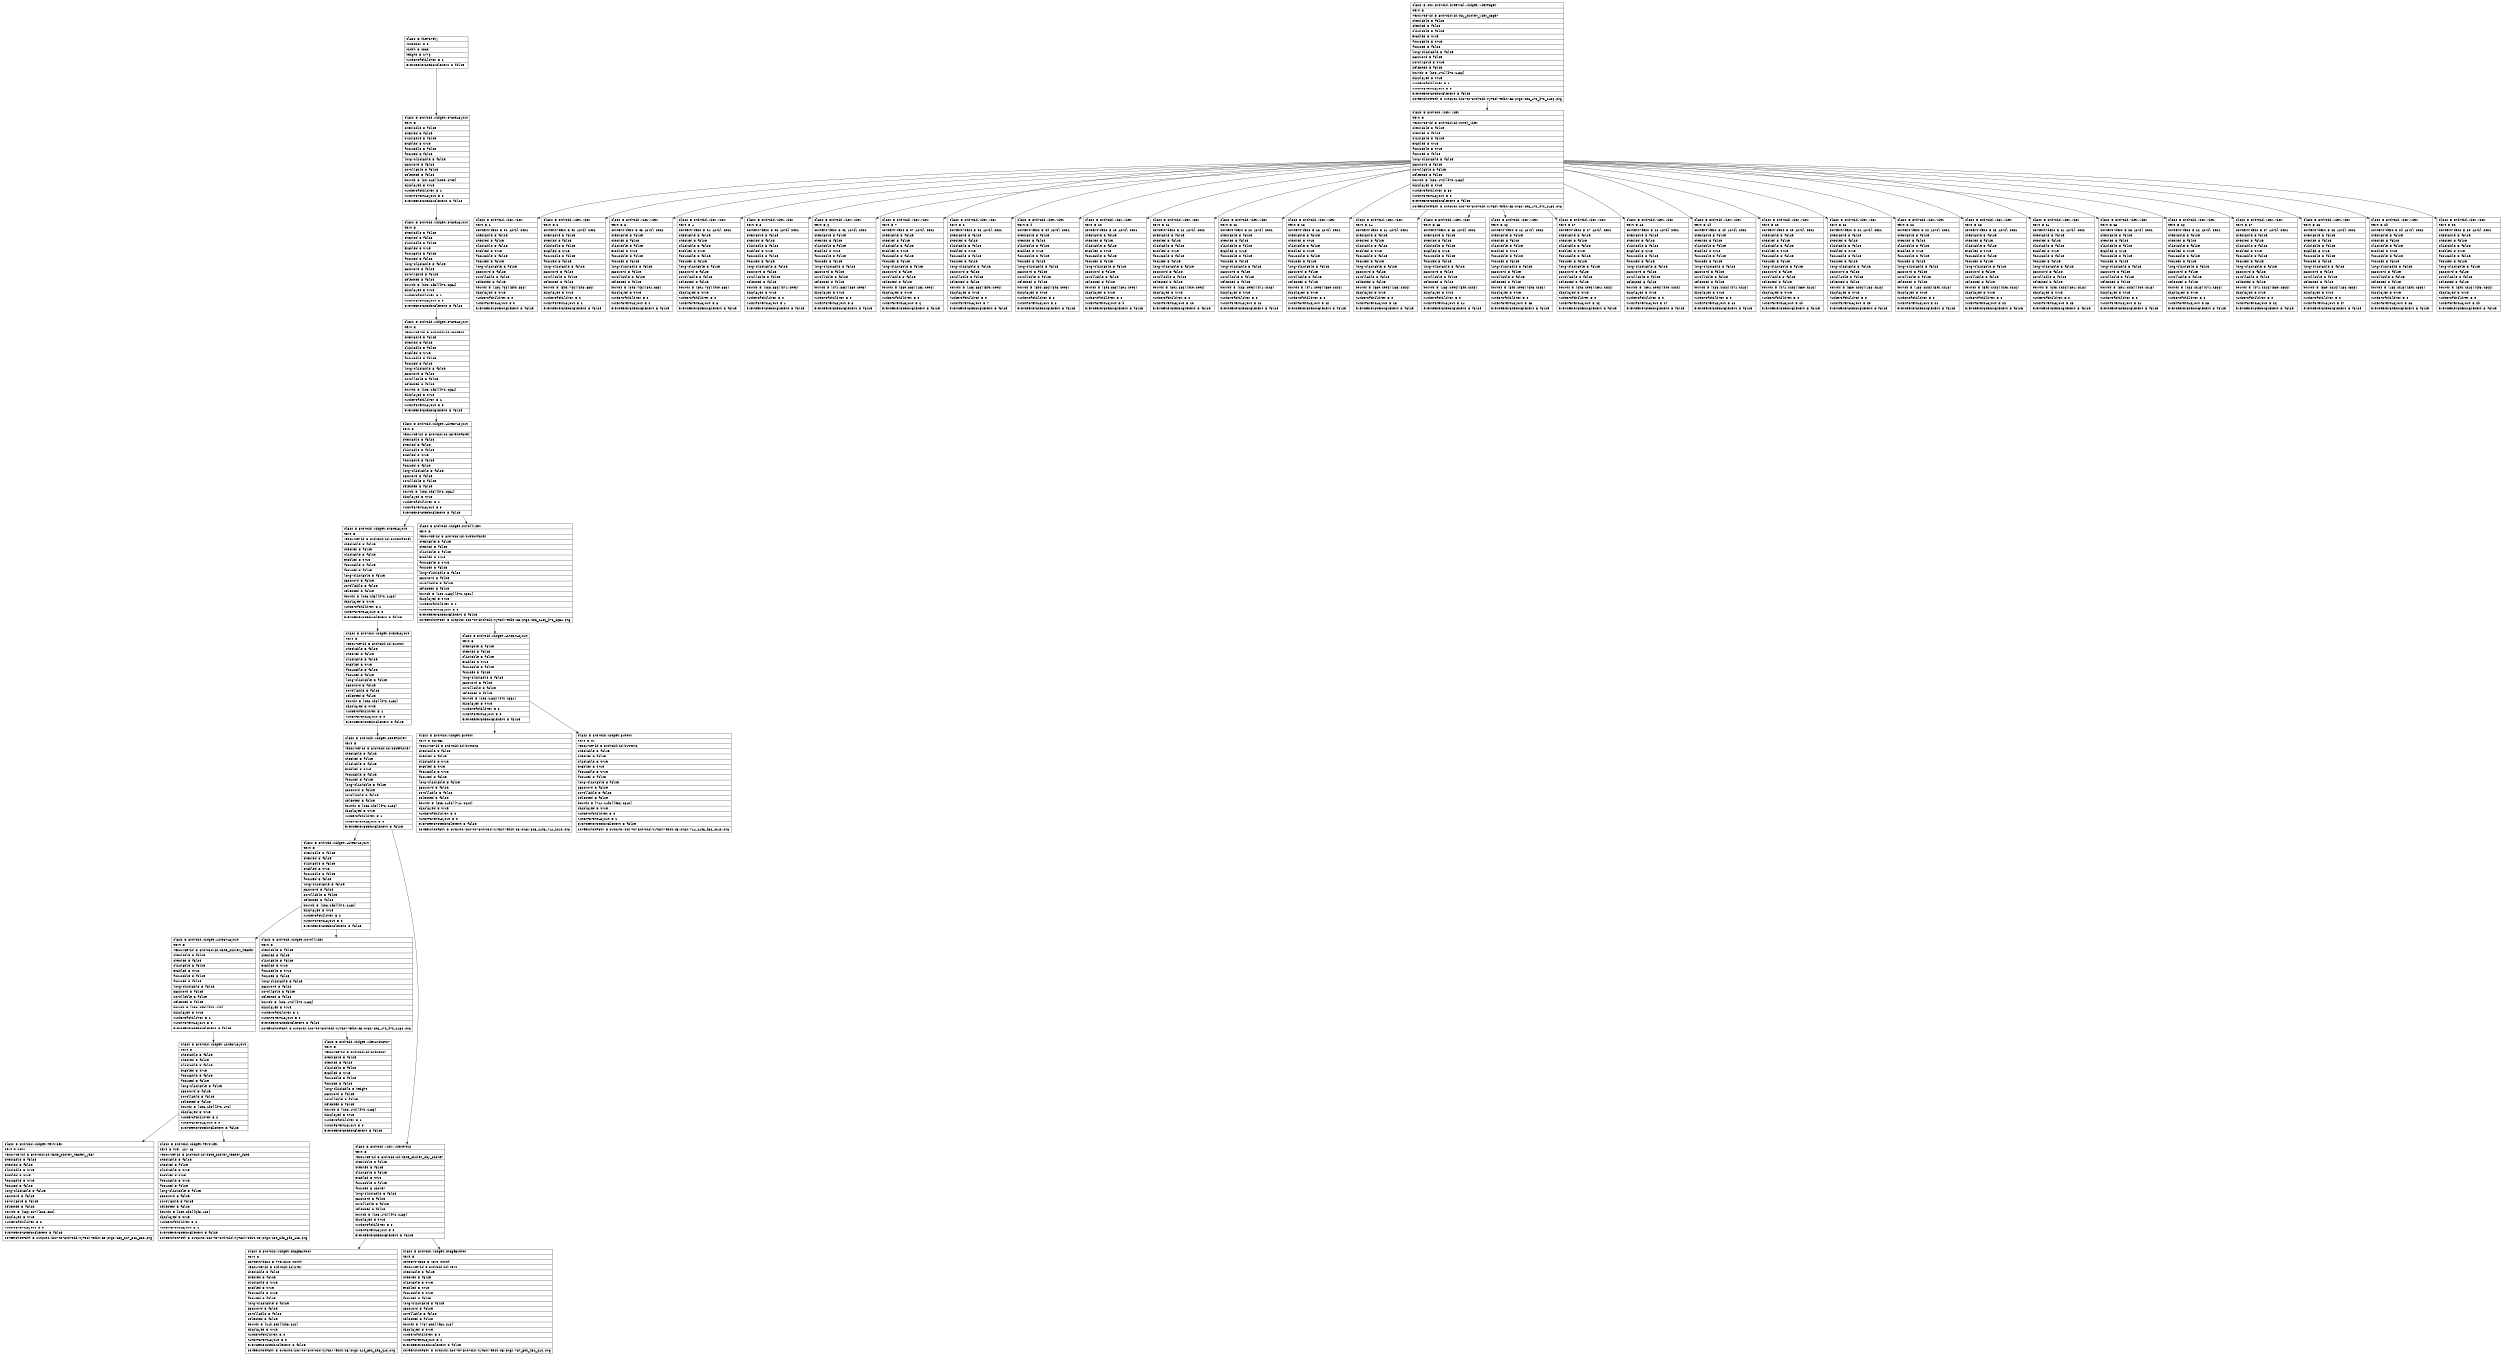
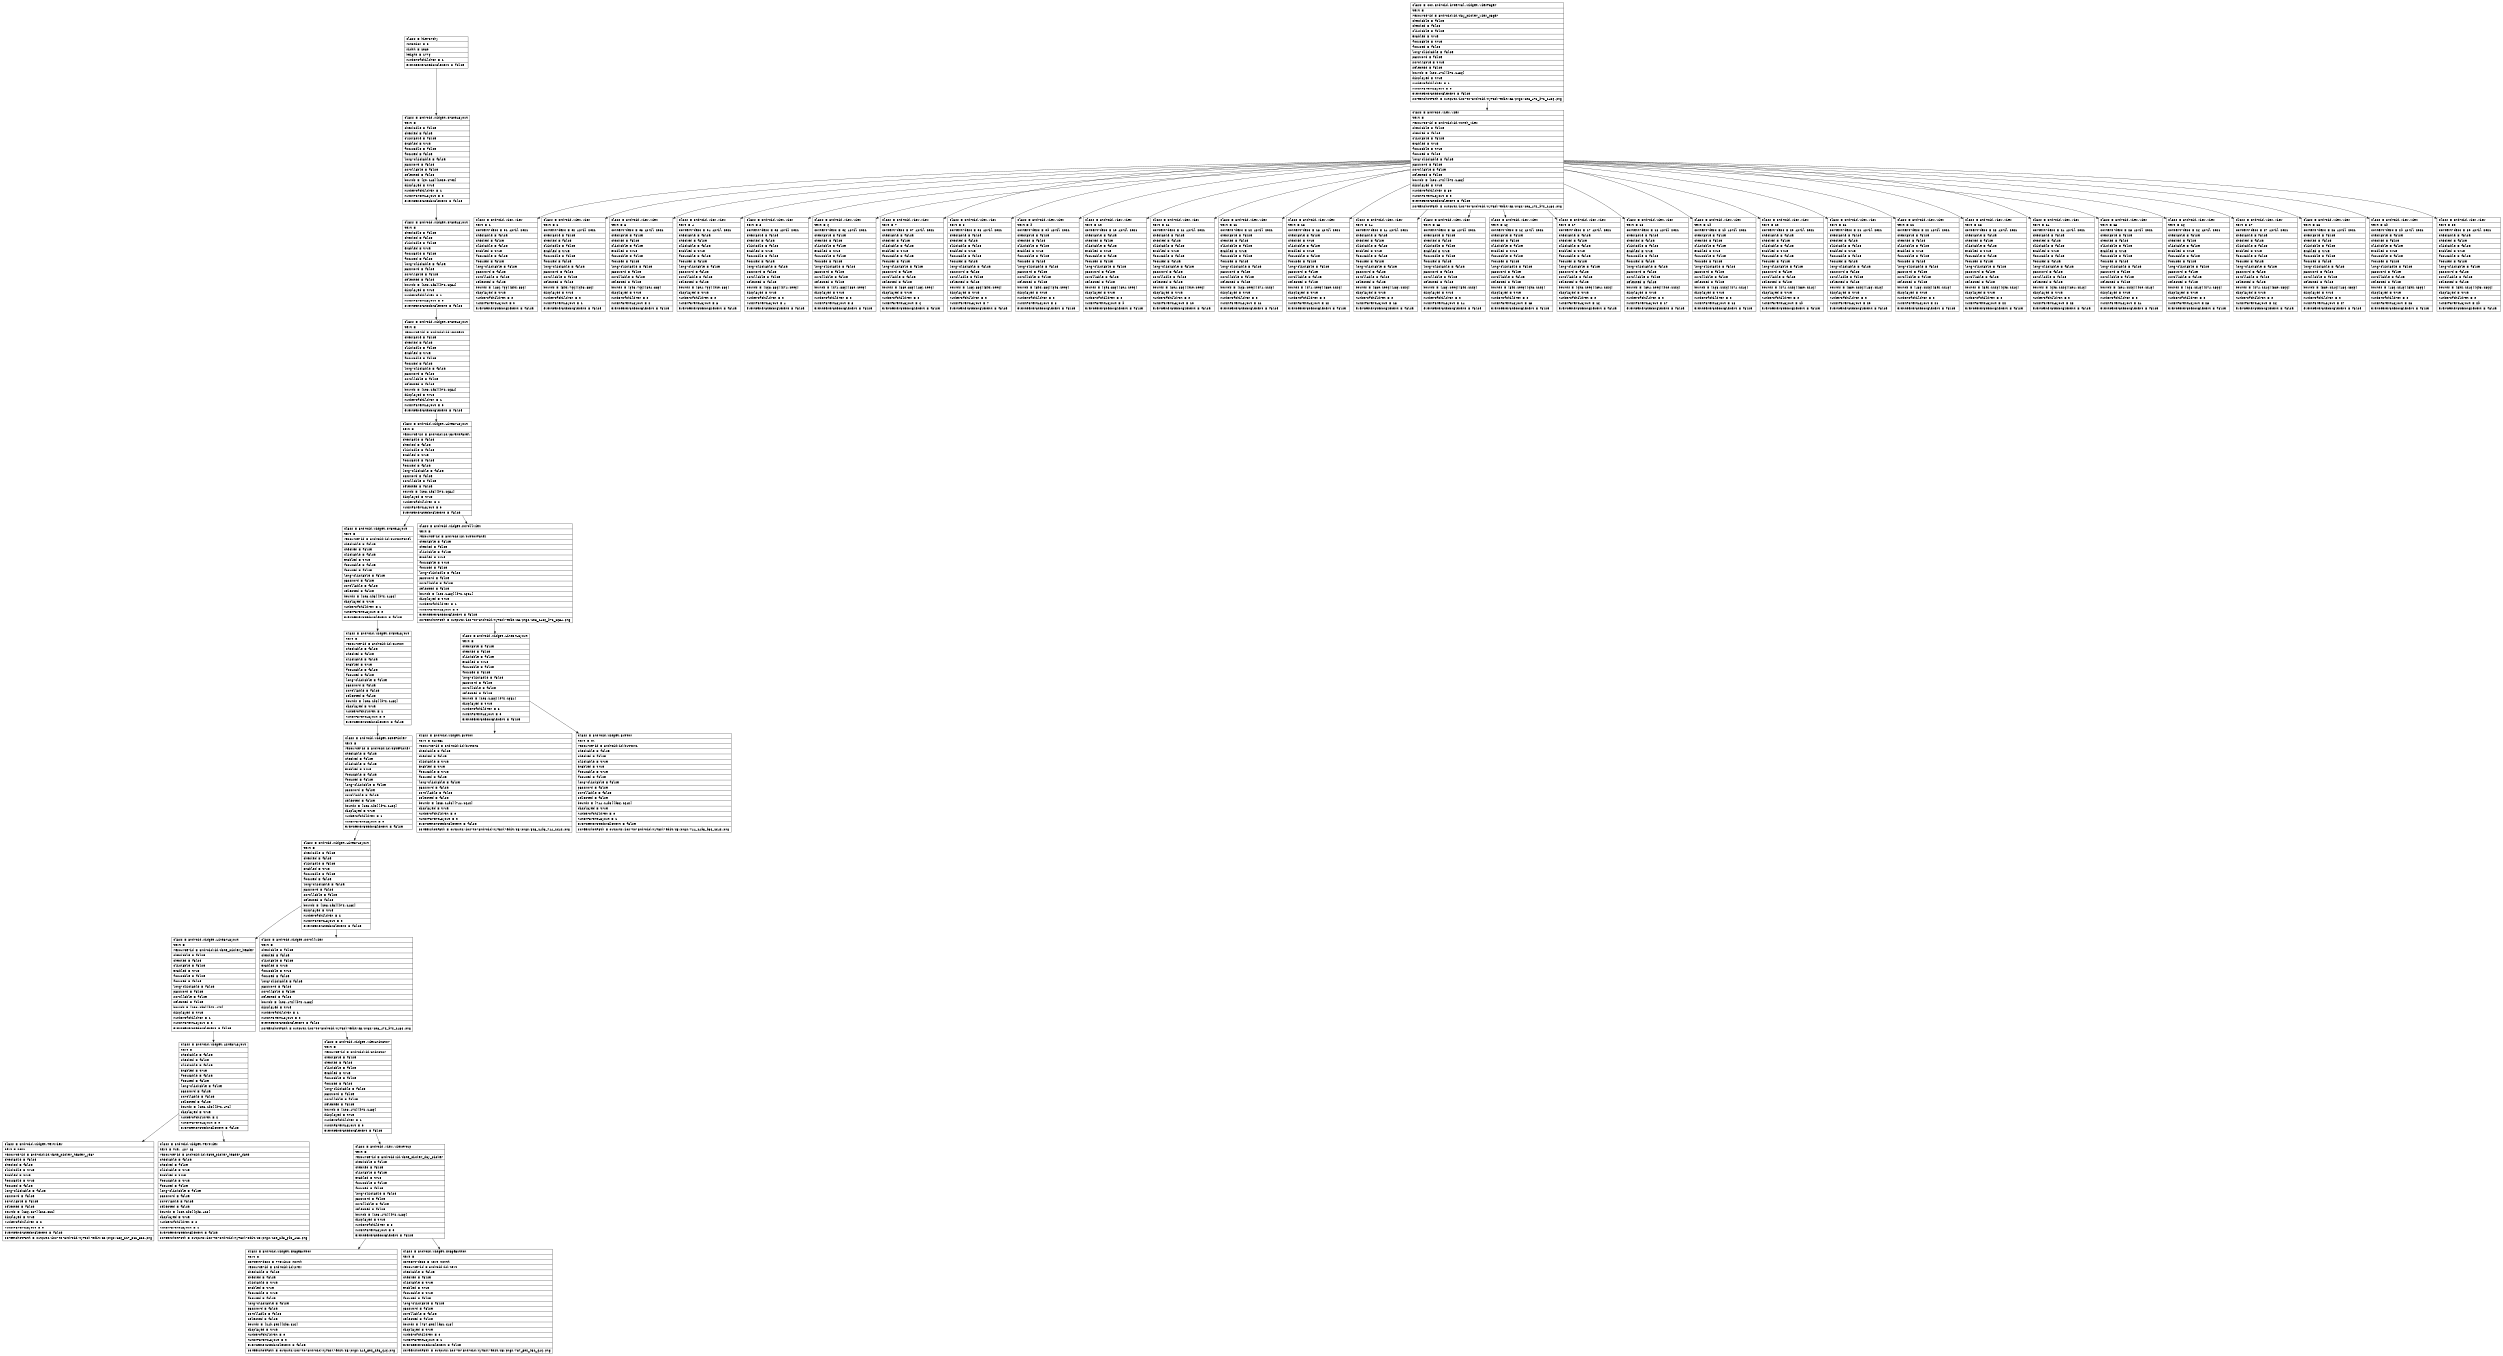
edge "class = android.widget.DatePicker" -> "class = android.view.ViewGroup": now "class = android.widget.ViewAnimator" -> "class = android.view.ViewGroup"
node "class = android.widget.ViewAnimator": text "long-clickable = height" -> "long-clickable = false"
node "class = android.view.ViewGroup": text "focused = picker" -> "focused = false"
